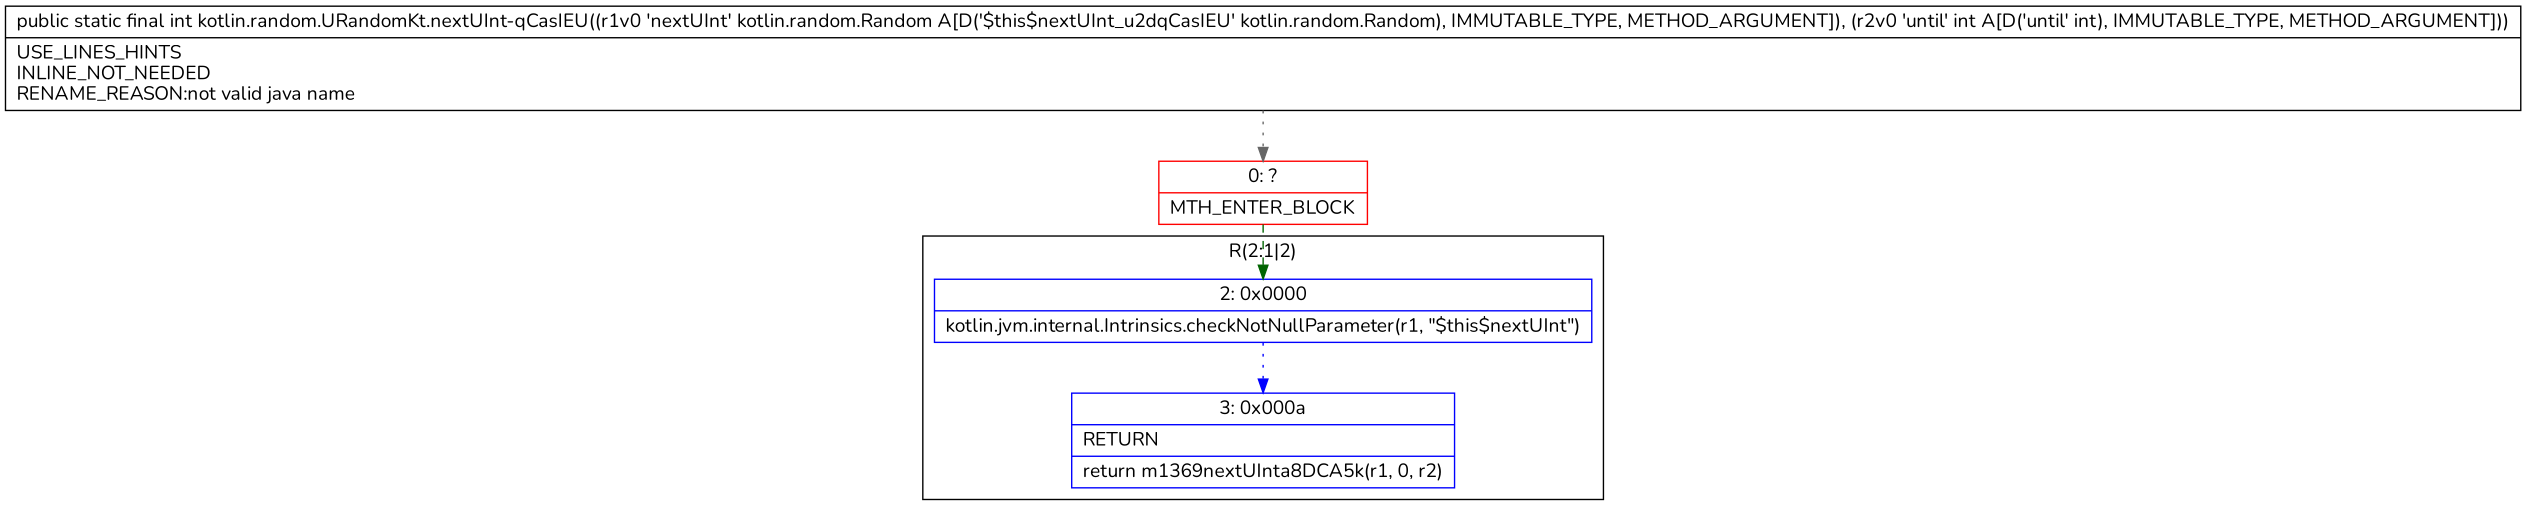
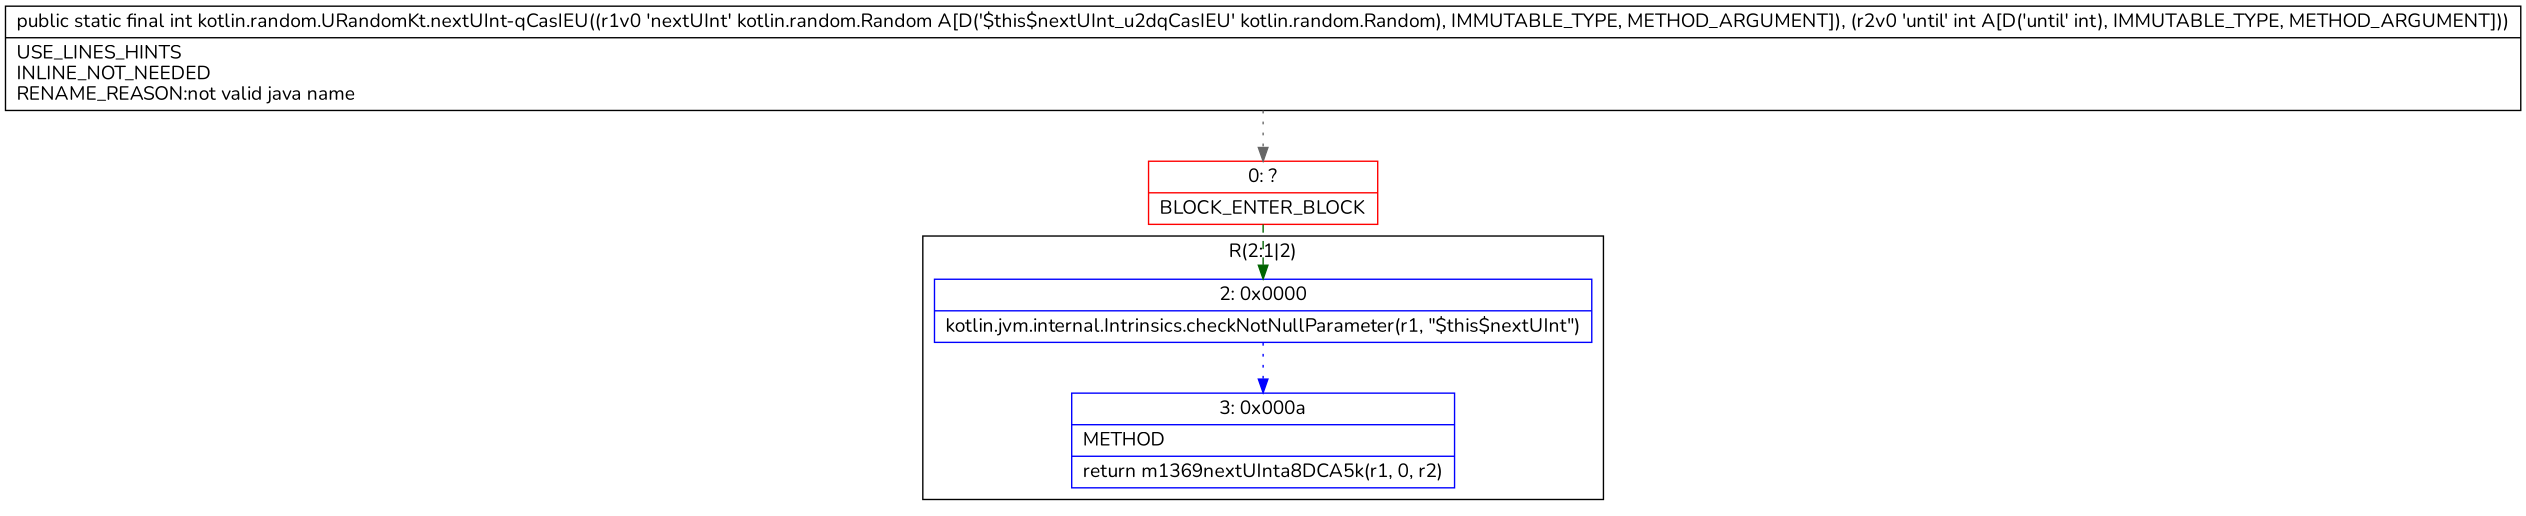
node "0: ?": text "MTH_ENTER_BLOCK" -> "BLOCK_ENTER_BLOCK"
node "3: 0x000a": text "RETURN" -> "METHOD"
